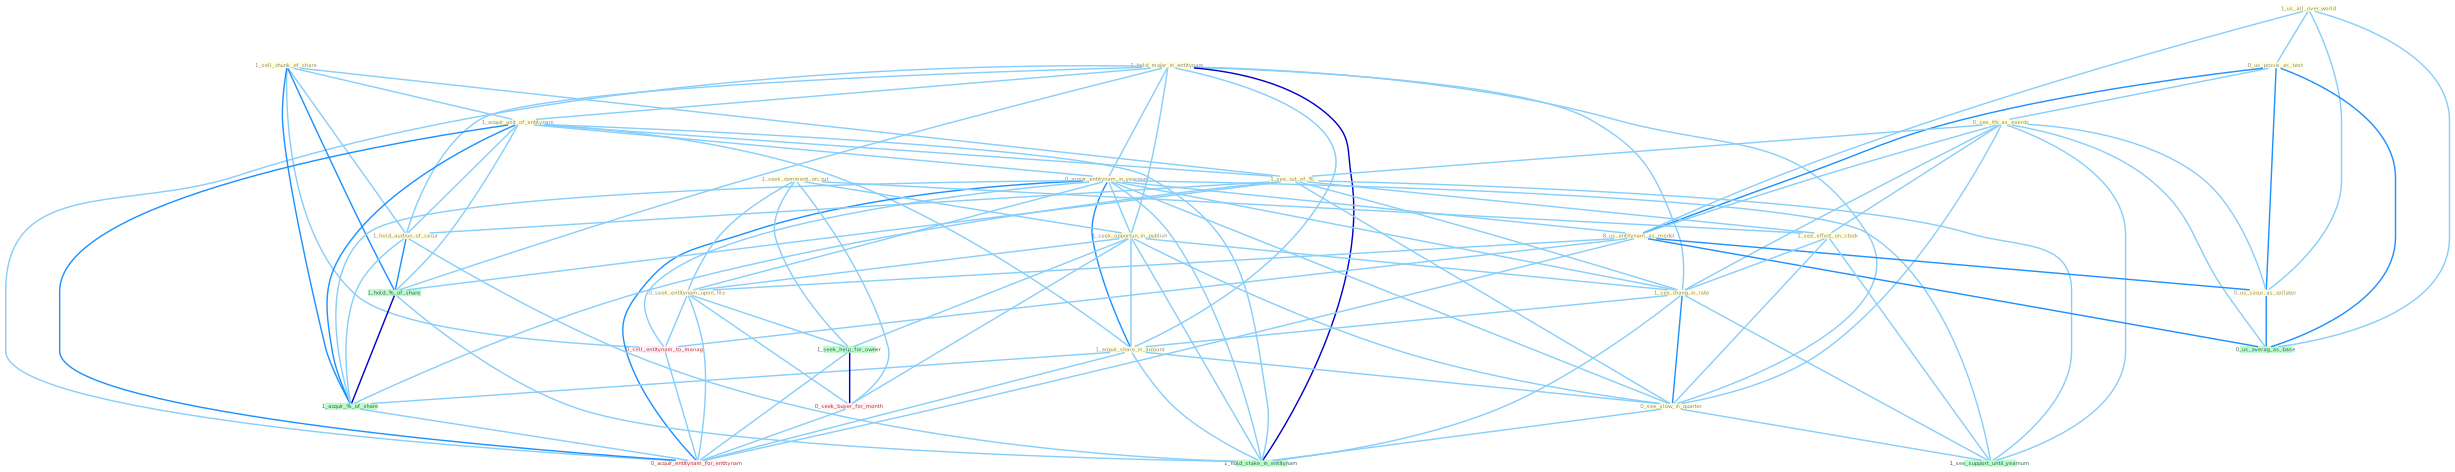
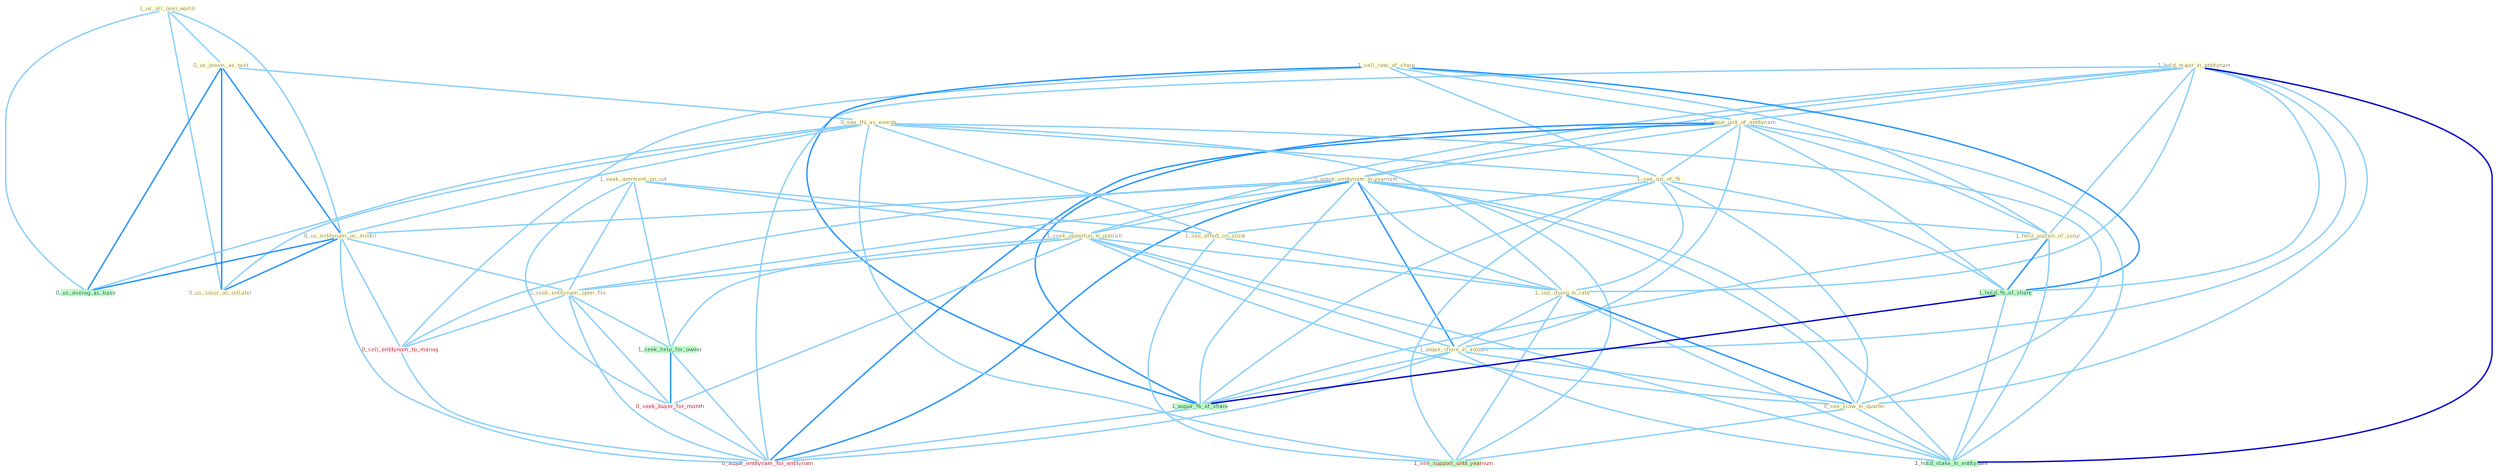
node "1_sell_chunk_of_share": label "1_sell_chunk_of_share" -> "1_sell_rate_of_share"
edge "1_see_cut_of_%" -- "1_hold_auction_of_secur": now "0_acquir_entitynam_in_yearnum" -- "1_hold_auction_of_secur"
edge "1_see_effect_on_stock" -- "0_see_slow_in_quarter": removed
edge "0_us_secur_as_collater" -- "0_us_averag_as_base": removed
edge "1_seek_help_for_owner" -- "0_seek_buyer_for_month": color #0000cd -> #1e90ff
node "1_see_support_until_yearnum": fontcolor #2f4f4f -> #b22222
